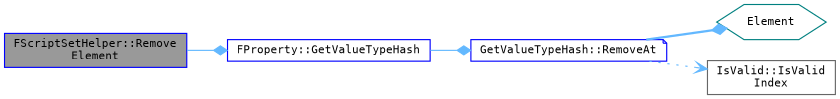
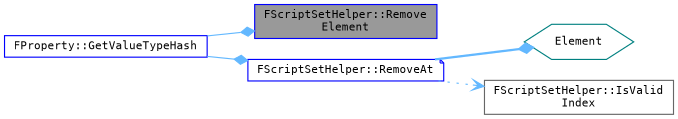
edge "FScriptSetHelper::Remove Element" -> "FProperty::GetValueTypeHash": reversed
node "GetValueTypeHash::RemoveAt": label "GetValueTypeHash::RemoveAt" -> "FScriptSetHelper::RemoveAt"
node "IsValid::IsValid Index": label "IsValid::IsValid Index" -> "FScriptSetHelper::IsValid Index"
